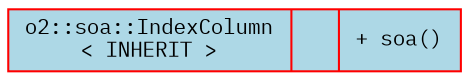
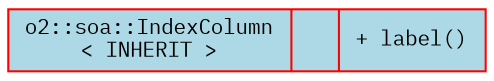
node "o2::soa::IndexColumn": text "+ soa()" -> "+ label()"
